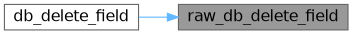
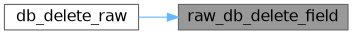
node "db_delete_field": label "db_delete_field" -> "db_delete_raw"
